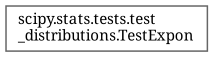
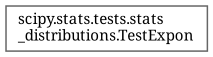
node "scipy.stats.tests.test _distributions.TestExpon": label "scipy.stats.tests.test _distributions.TestExpon" -> "scipy.stats.tests.stats _distributions.TestExpon"
